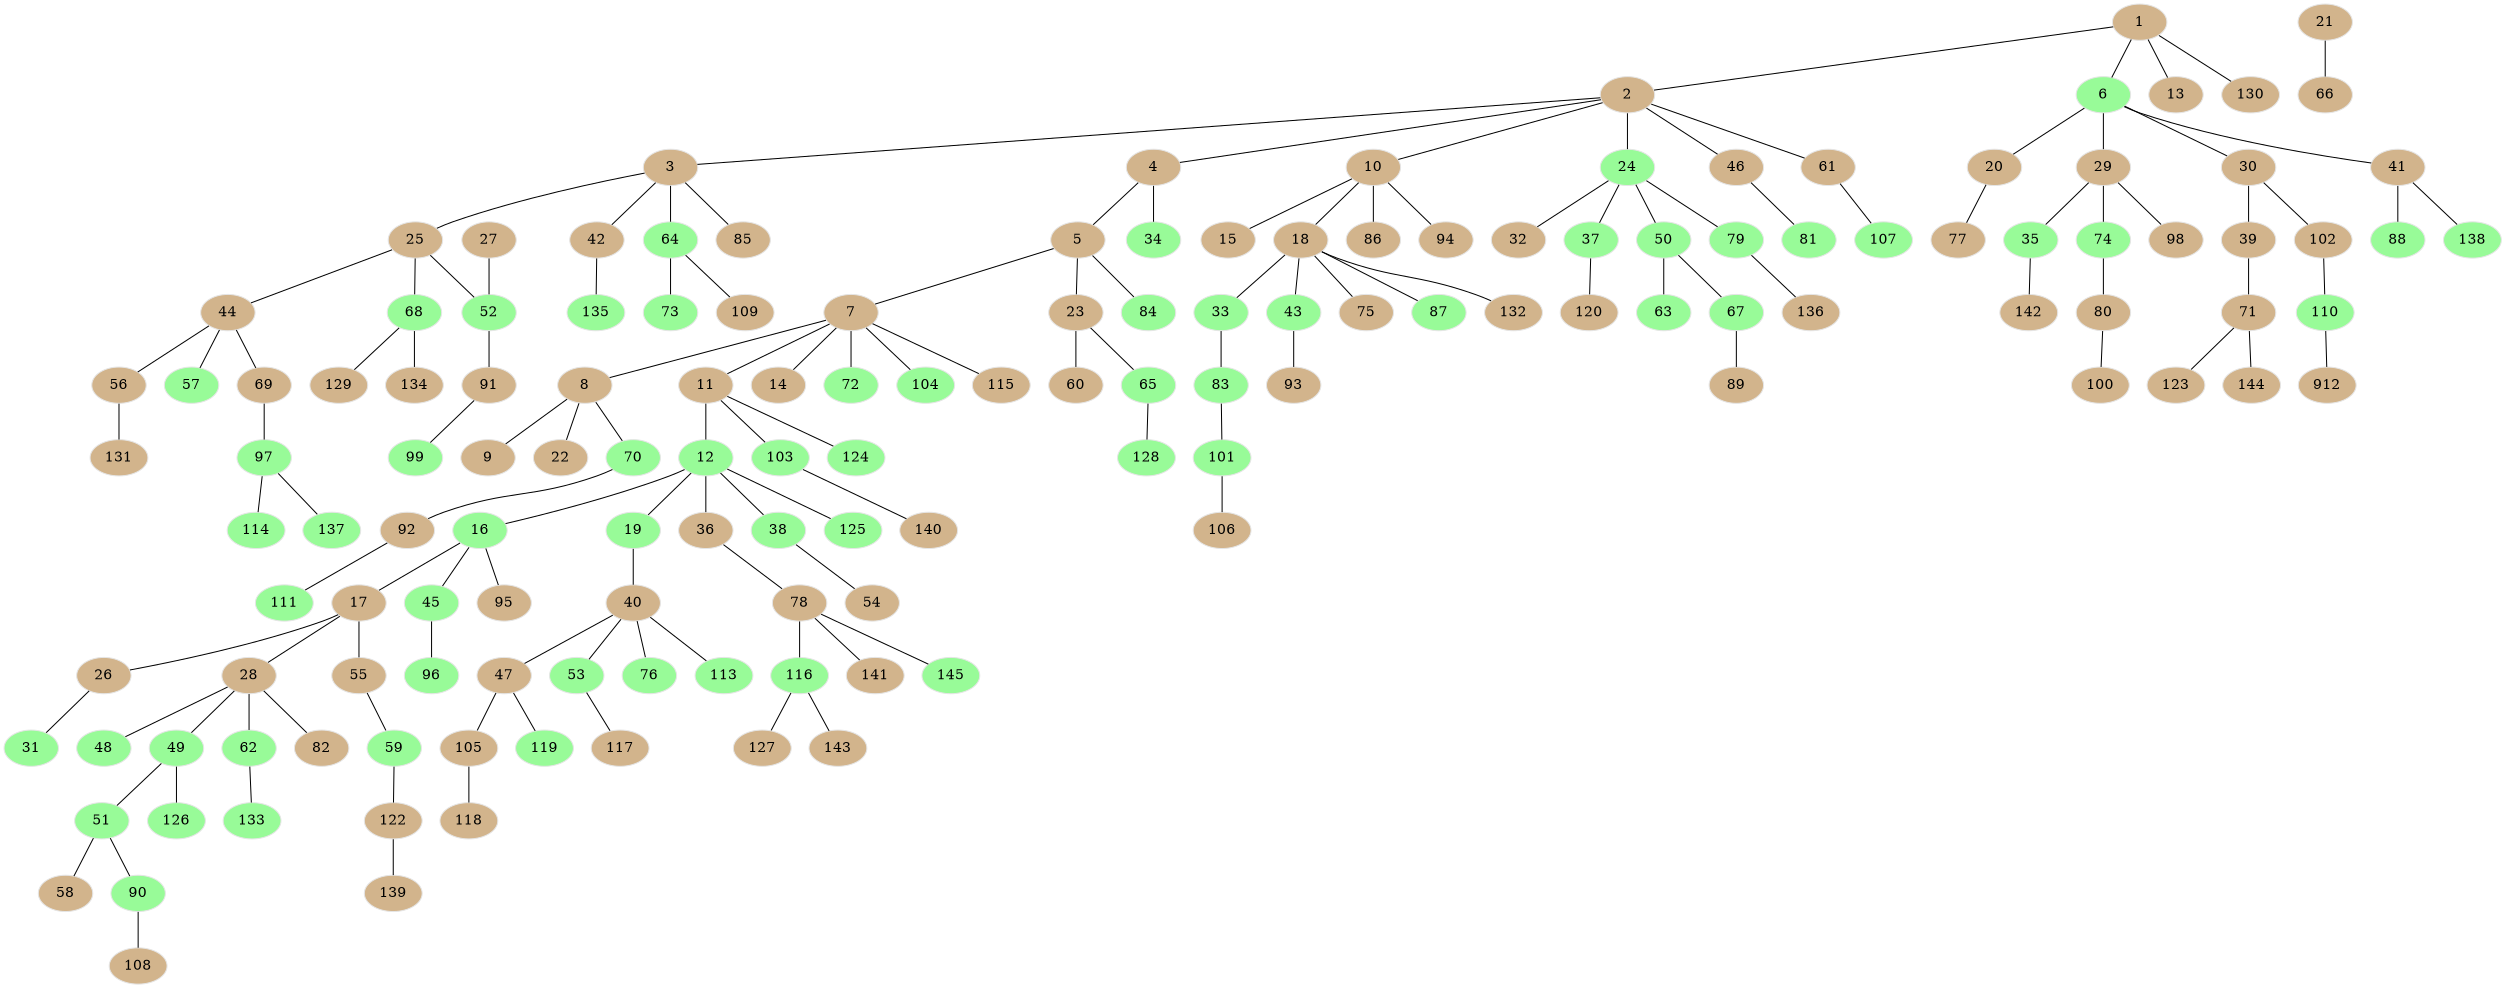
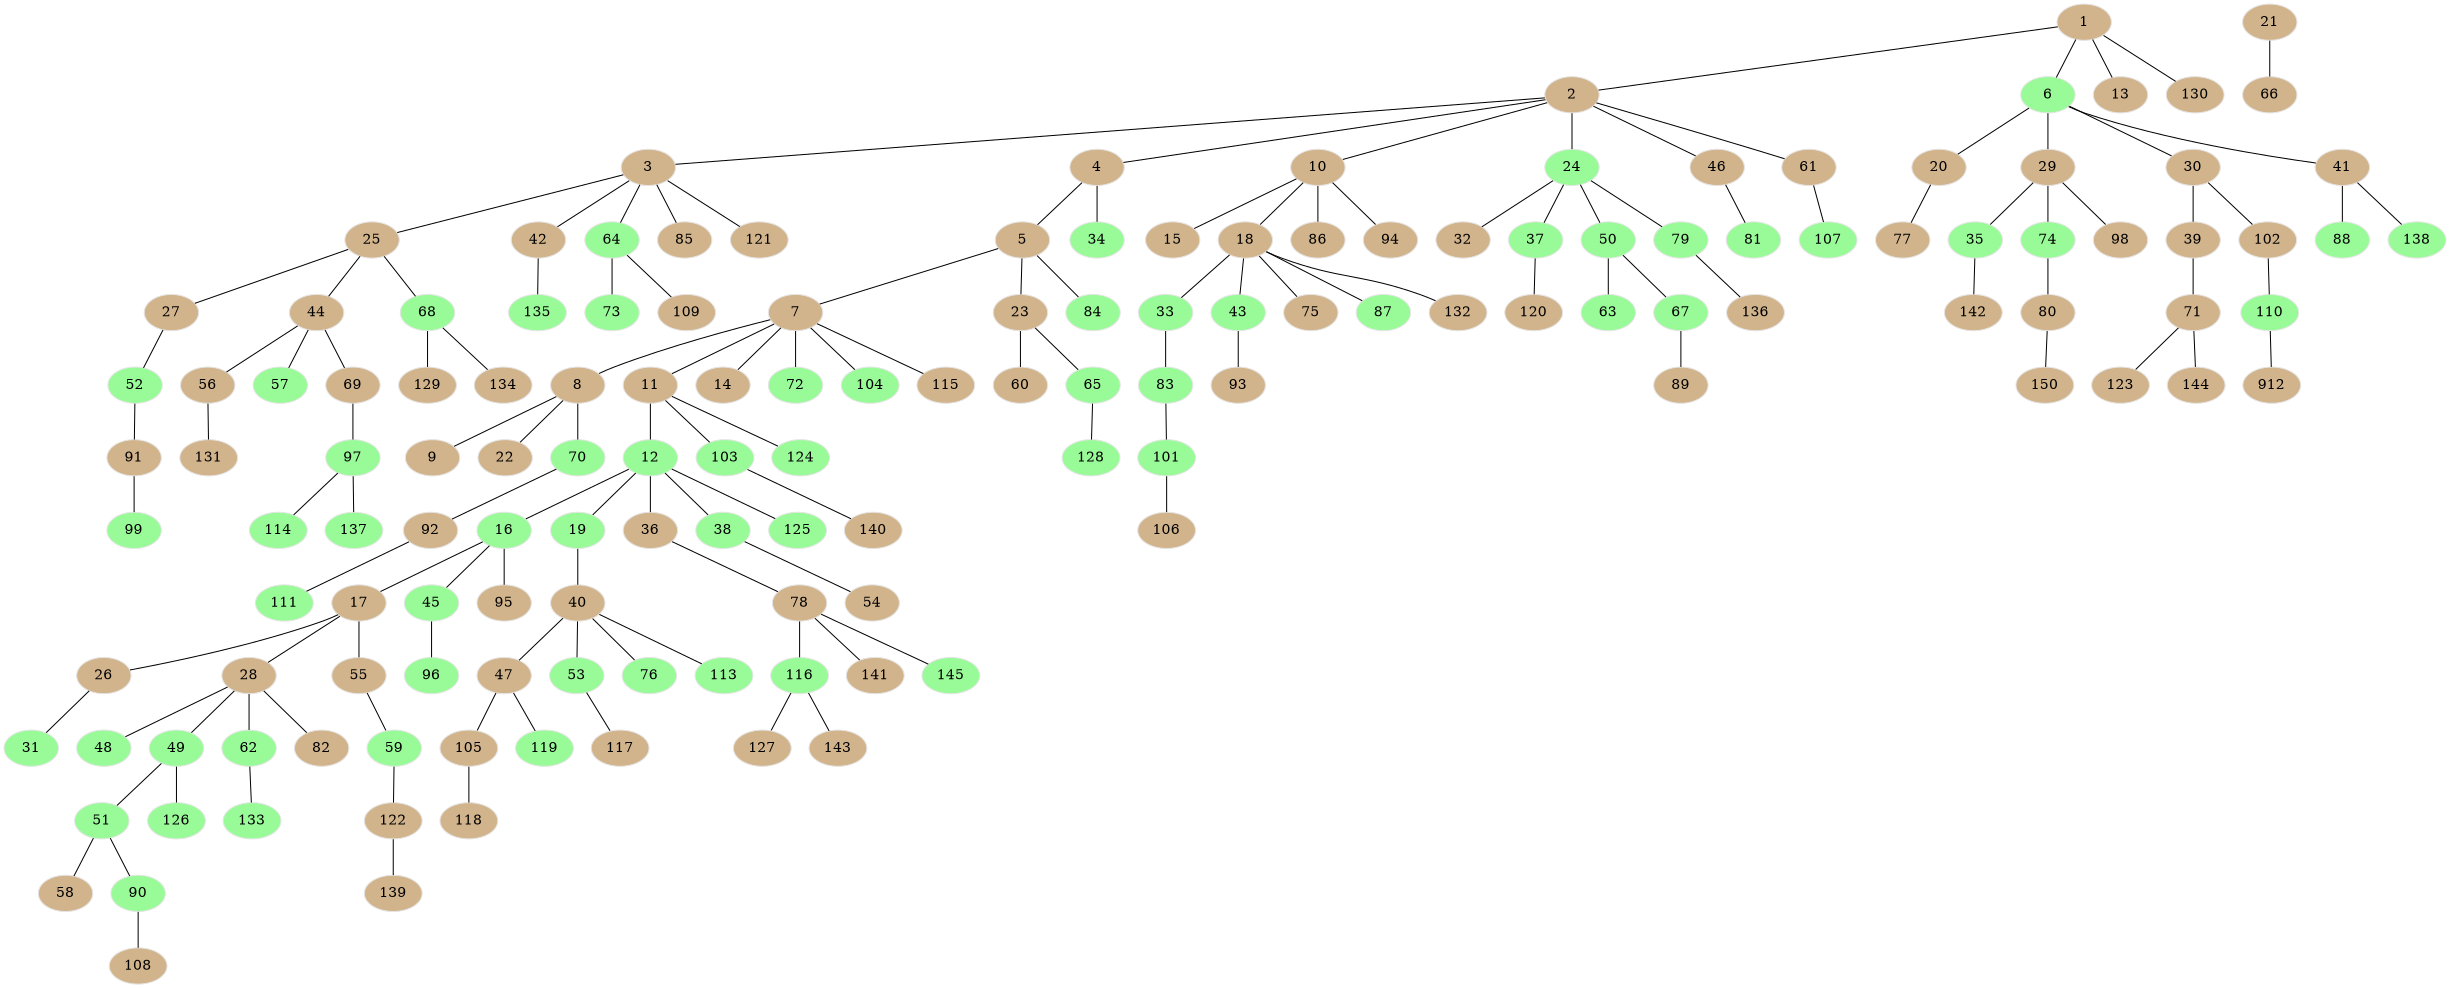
node "121": added
edge "25" -- "52": now "25" -- "27"
node "100": label "100" -> "150"
